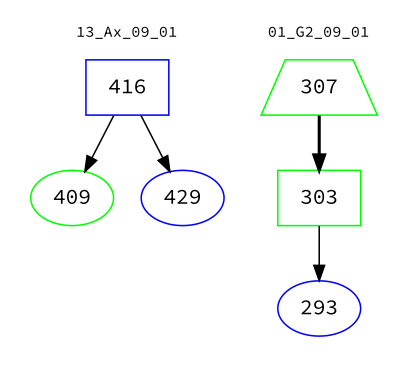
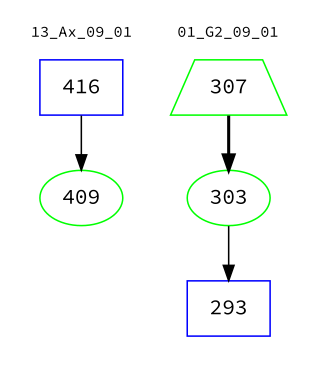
node "429": removed
node "303": shape box -> ellipse
node "293": shape ellipse -> box
